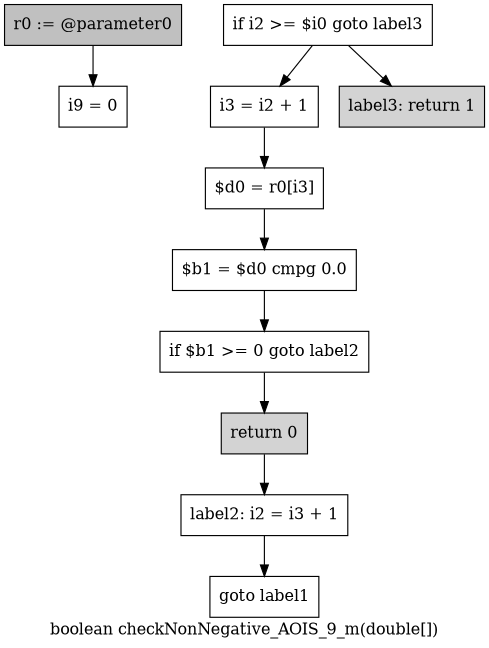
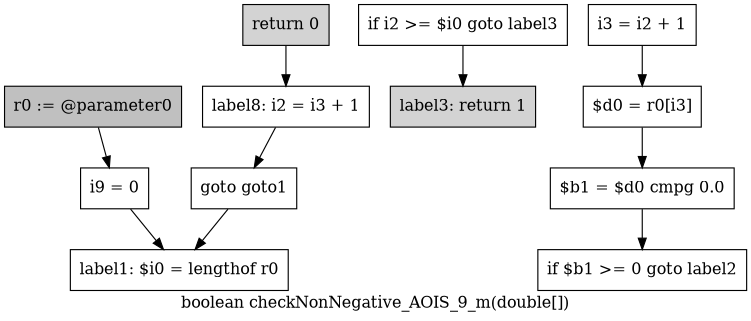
edge "if i2 >= $i0 goto label3" -> "i3 = i2 + 1": removed
node "label1: $i0 = lengthof r0": added
edge "if $b1 >= 0 goto label2" -> "return 0": removed
node "label2: i2 = i3 + 1": label "label2: i2 = i3 + 1" -> "label8: i2 = i3 + 1"
node "goto label1": label "goto label1" -> "goto goto1"
